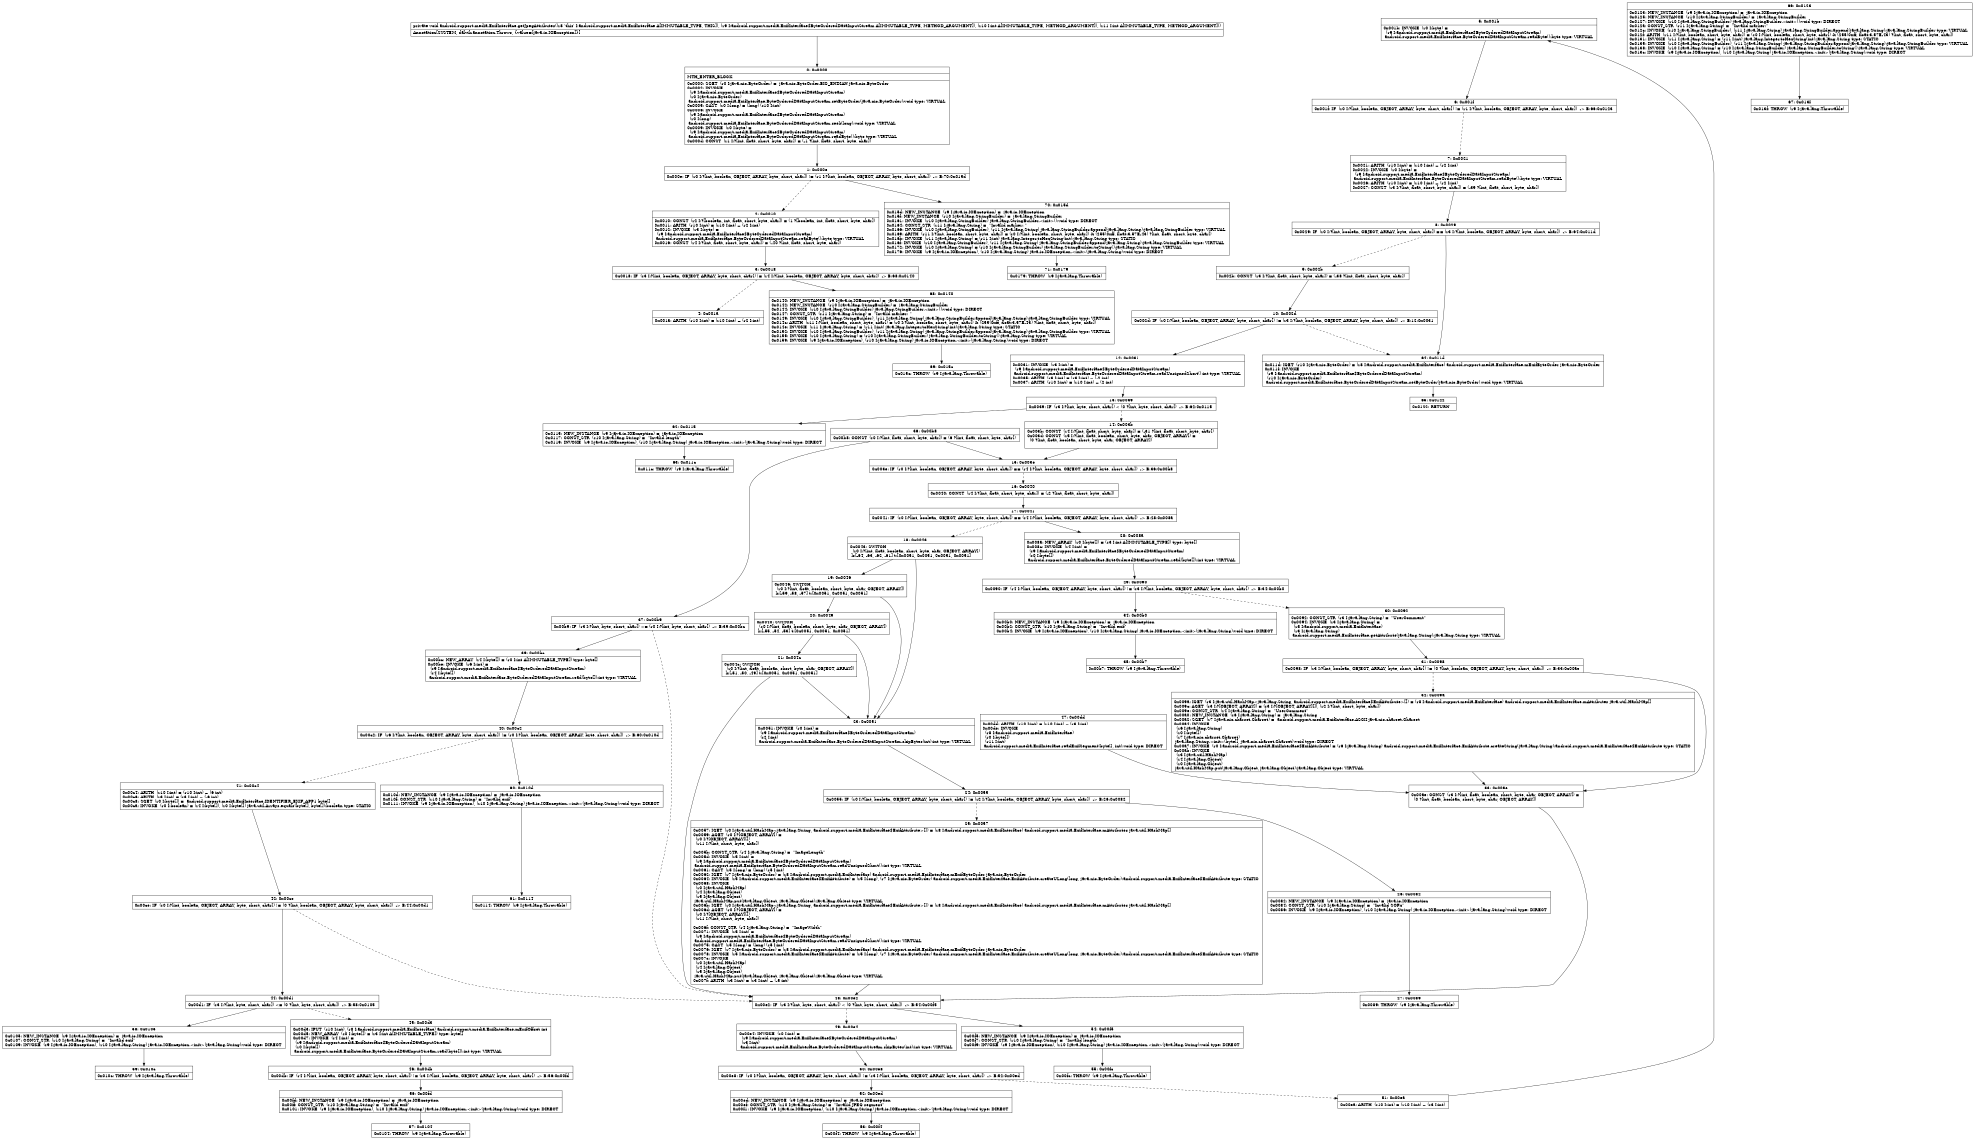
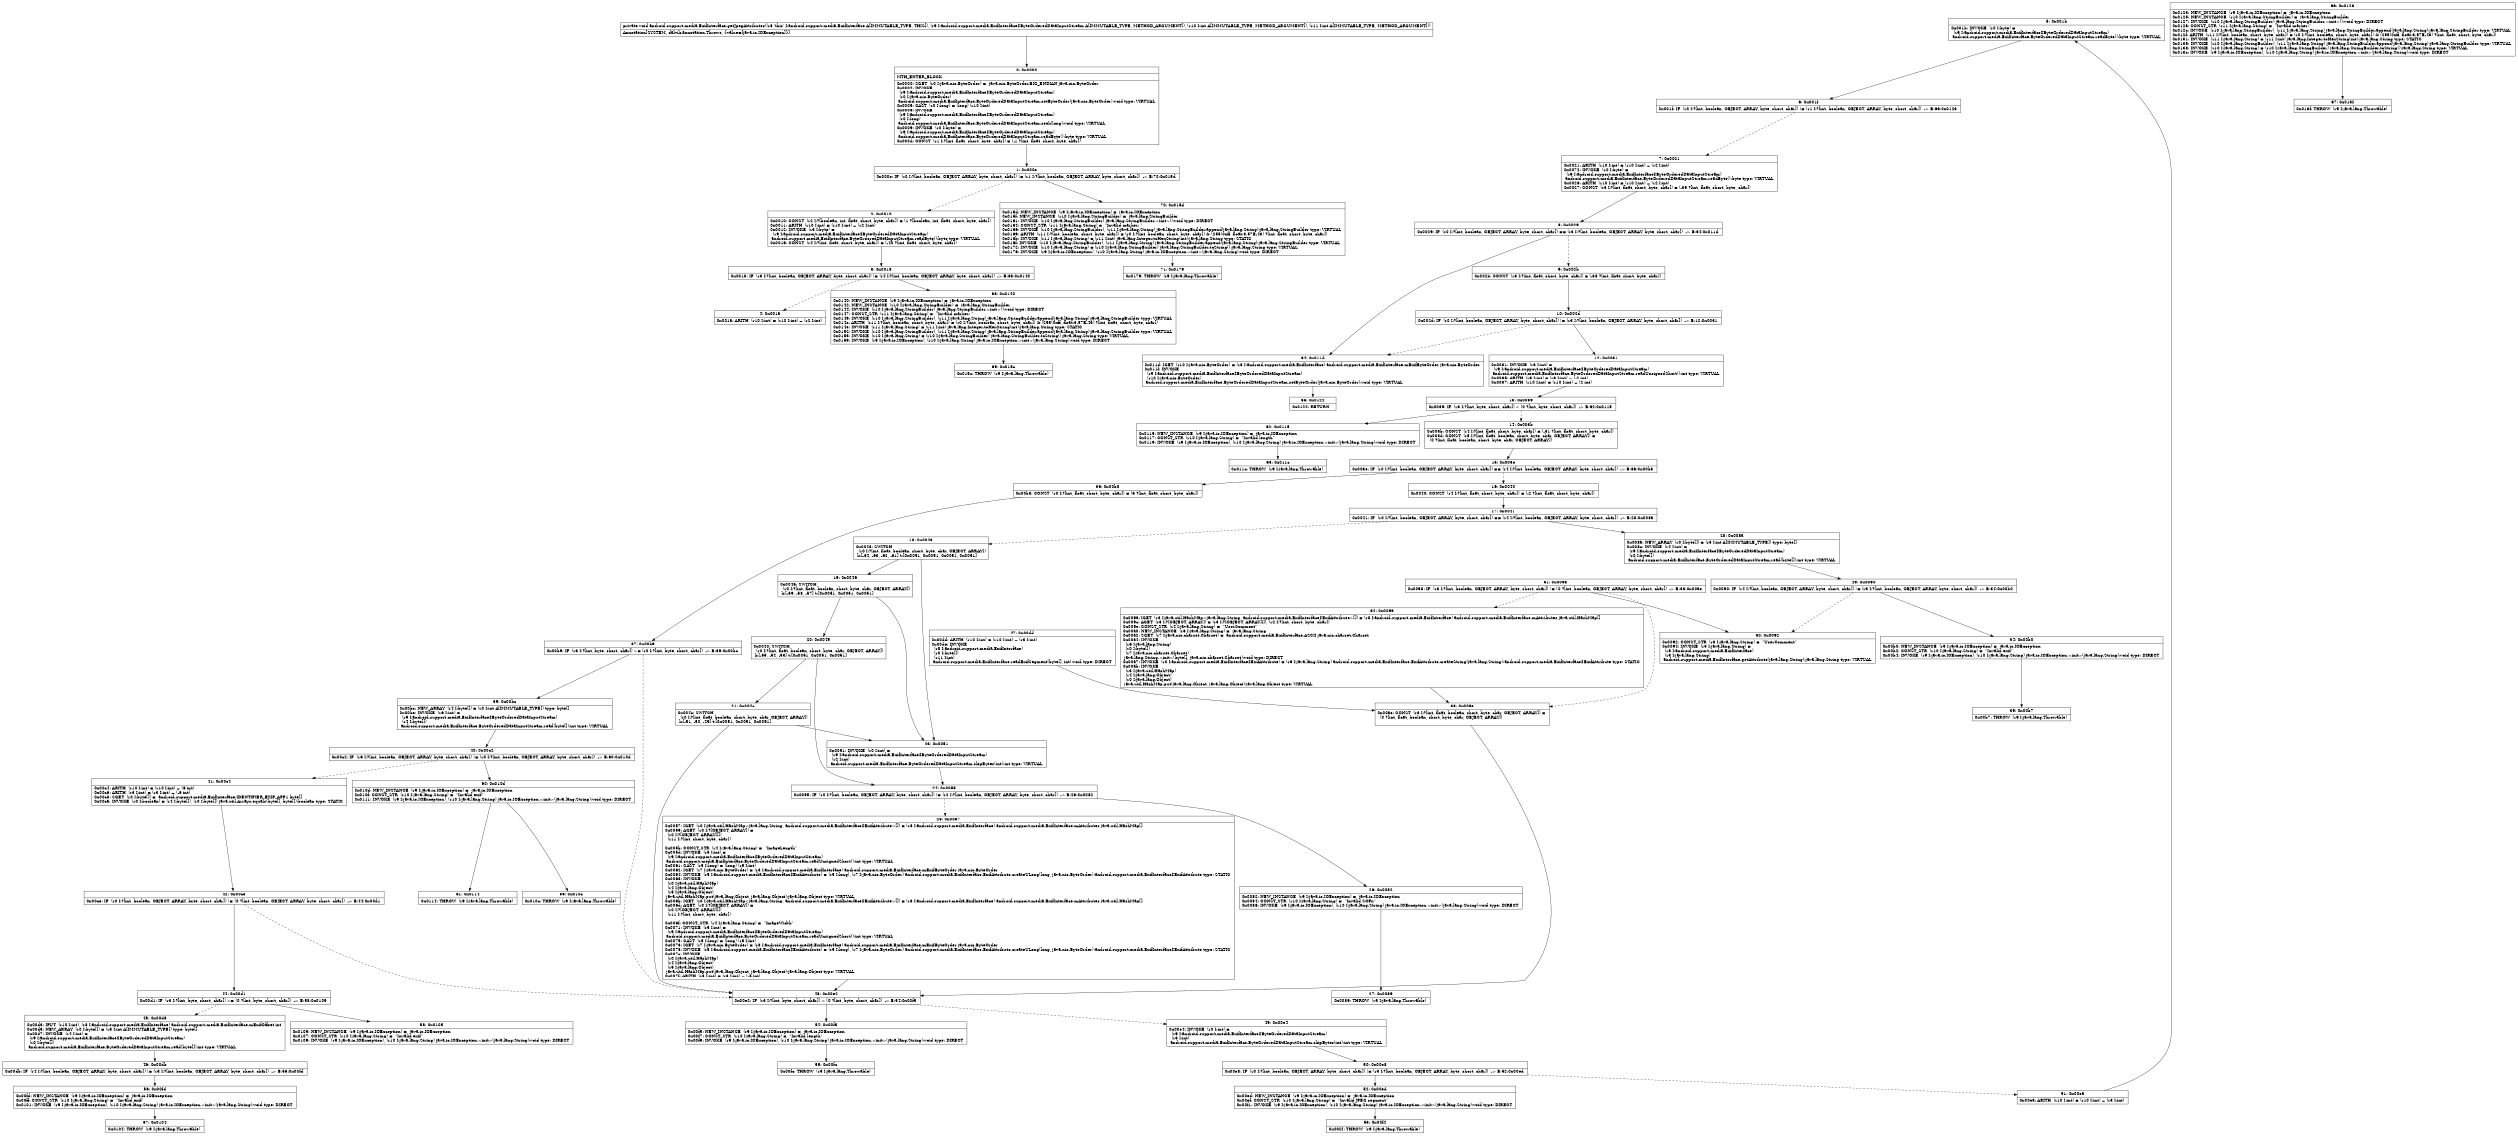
node "7: 0x0021": text "0x0022: INVOKE  (r0 I:byte) =" -> "0x0072: INVOKE  (r0 I:byte) ="
edge "36: 0x00b8" -> "15: 0x003e": reversed
edge "30: 0x0092" -> "31: 0x0098": reversed
edge "20: 0x0049" -> "23: 0x0051": now "20: 0x0049" -> "24: 0x0055"
edge "31: 0x0098" -> "33: 0x00ae": style solid -> dashed
edge "58: 0x0105" -> "59: 0x010c": now "60: 0x010d" -> "59: 0x010c"
